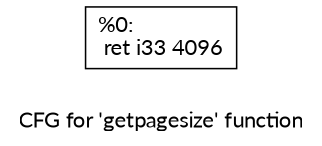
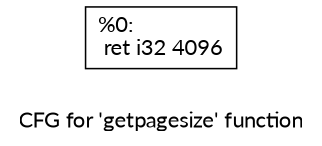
node "%0:": text "ret i33 4096" -> "ret i32 4096"
